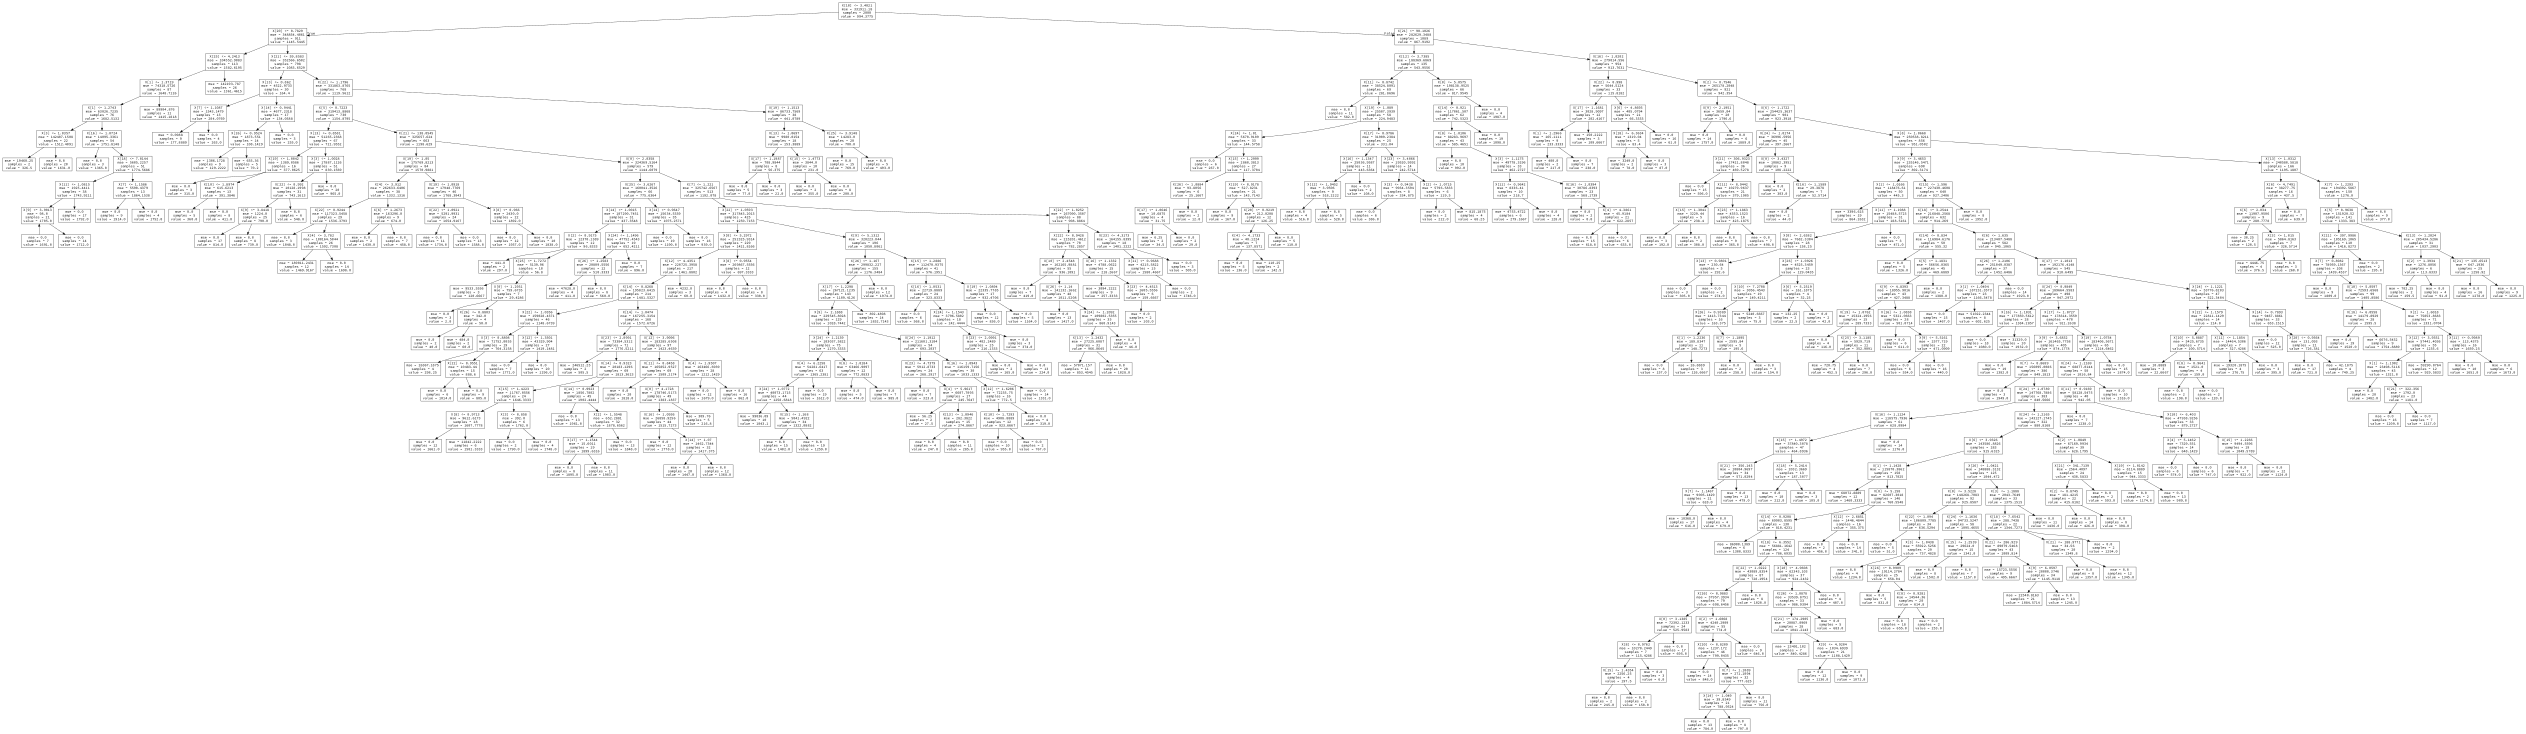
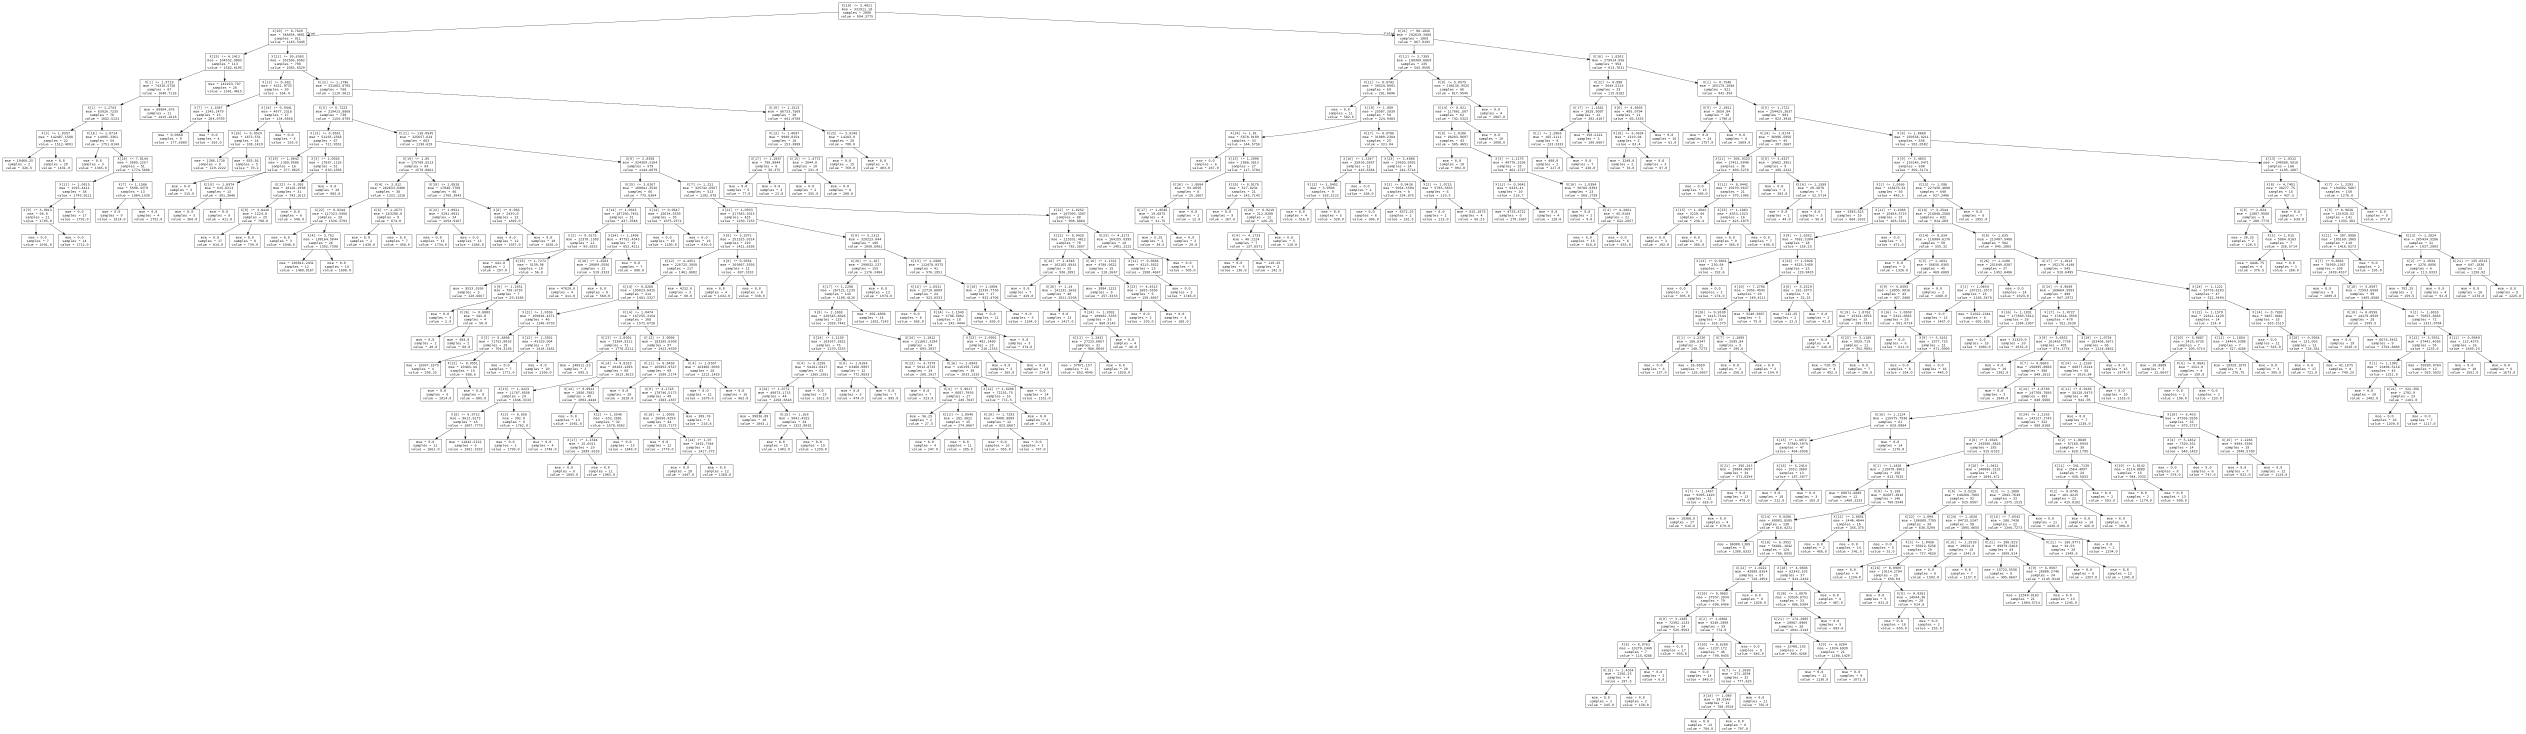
edge "X[26] <= 1.0884 mse = 93.8056 samples = 6 value = 25.1667" -> "X[17] <= 1.0646 mse = 10.6875 samples = 4 value = 31.75": added
edge "X[10] <= 1.8974 mse = 615.6213 samples = 13 value = 391.3846" -> "mse = 0.0 samples = 8 value = 411.0": reversed
node "mse = 8372.25 samples = 2 value = 181.5": added
node "mse = 0.0 samples = 5 value = 56.0": added
edge "mse = 0.0 samples = 7 value = 1691.0" -> "X[9] <= 3.9013 mse = 98.0 samples = 21 value = 1705.0": reversed
node "mse = 0.0 samples = 4 value = 188.0": added
